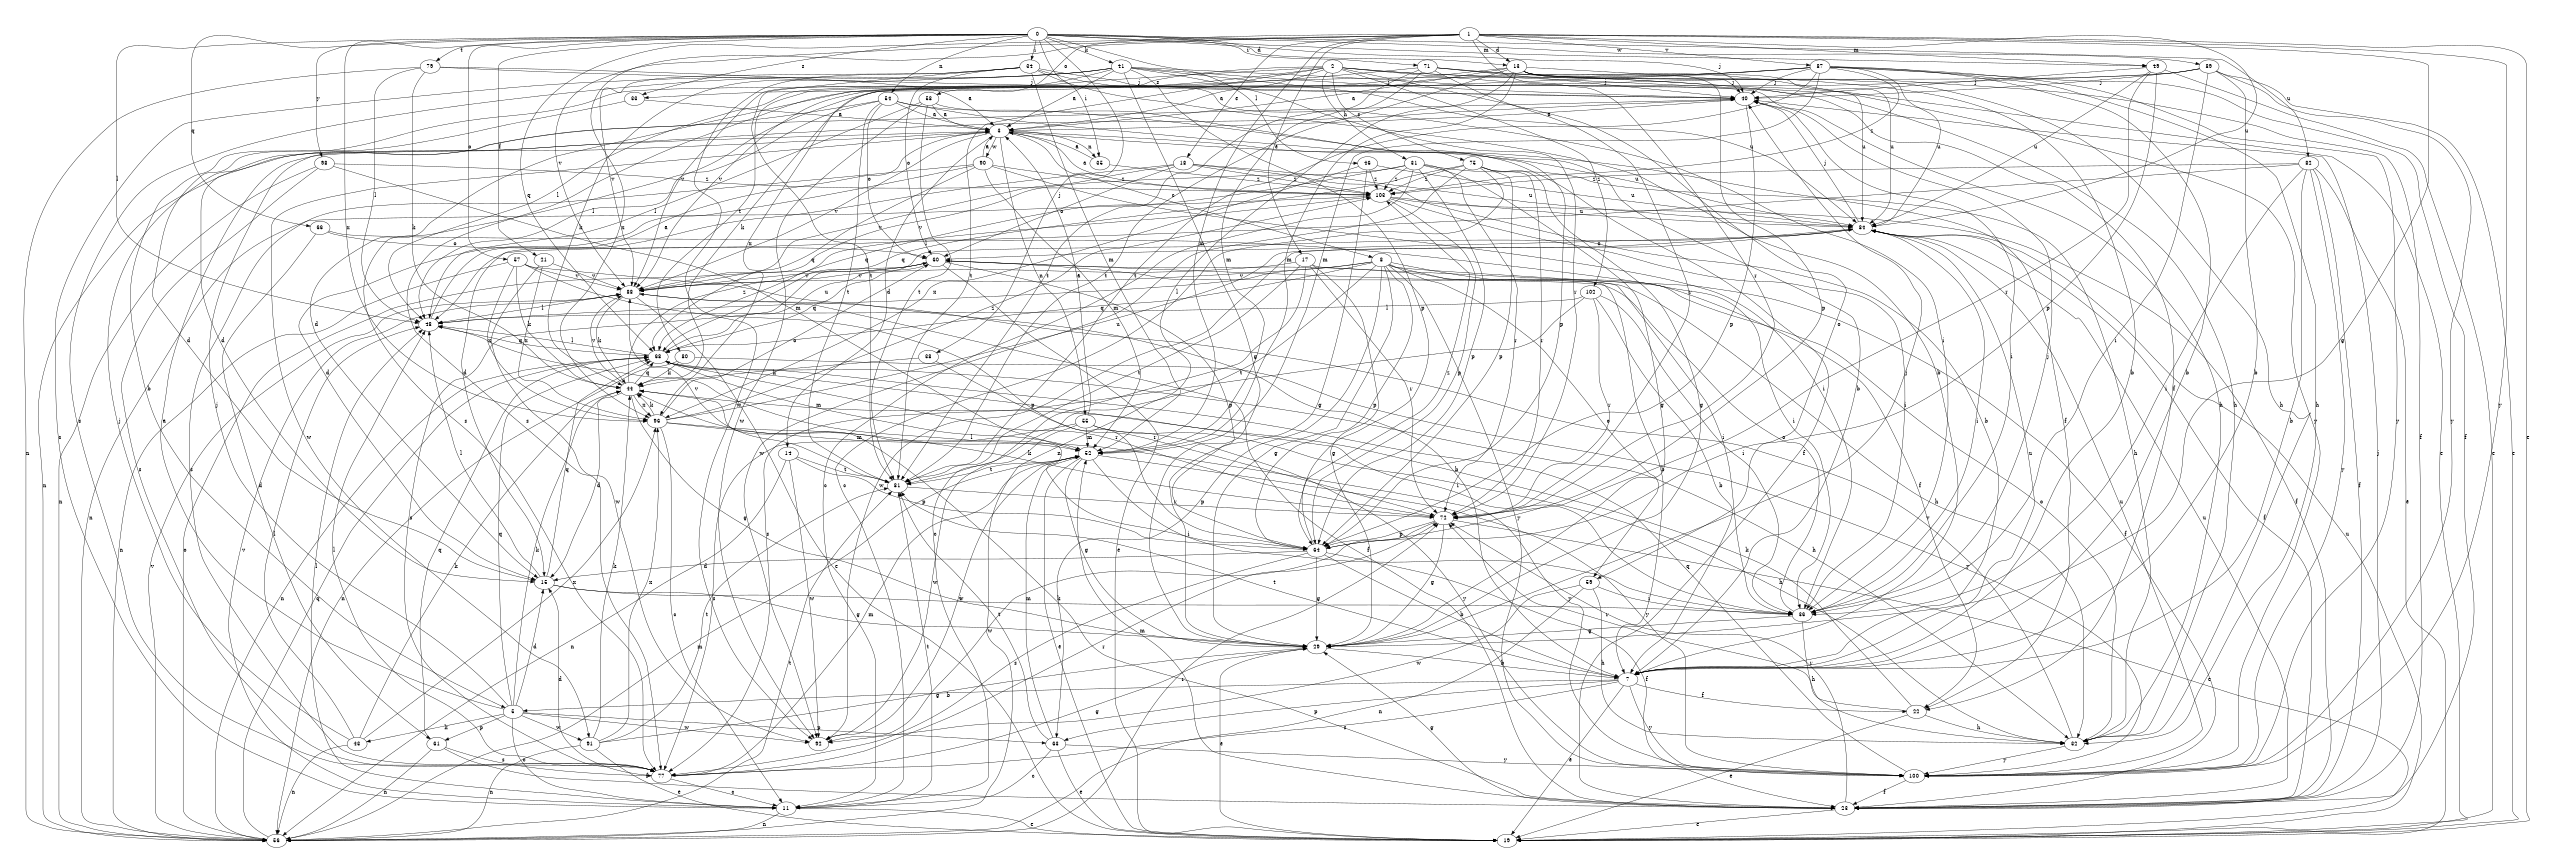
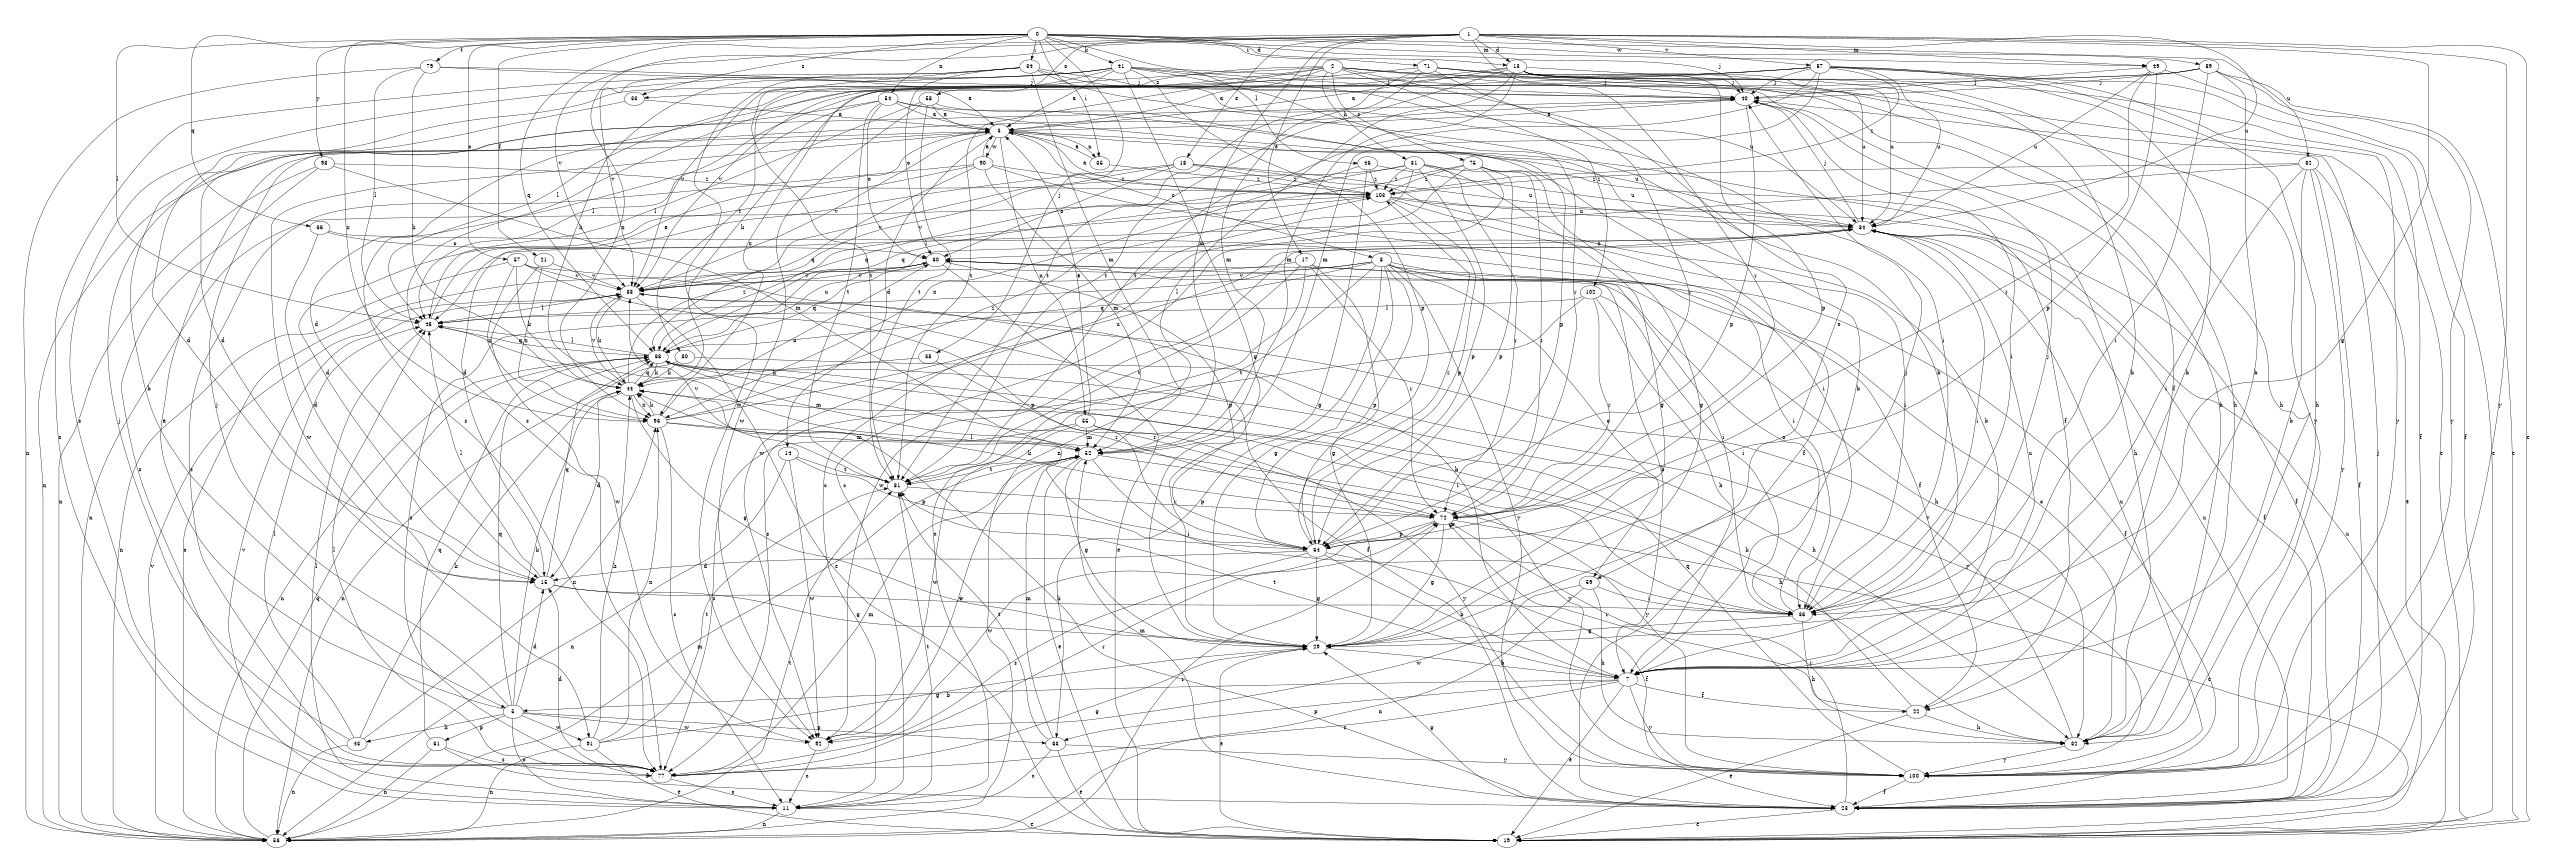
edge "68" -> "44": added, label "k"
edge "66" -> "61": now "66" -> "15"
edge "92" -> "11": added, label "c"
